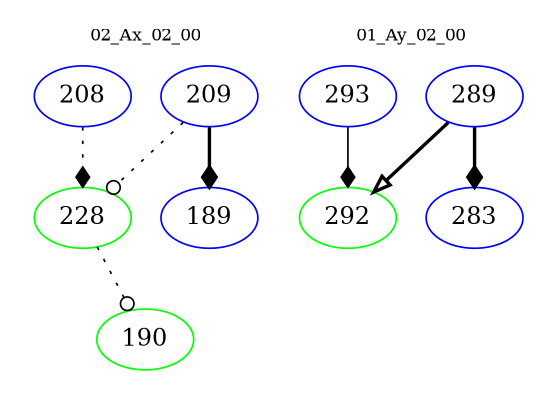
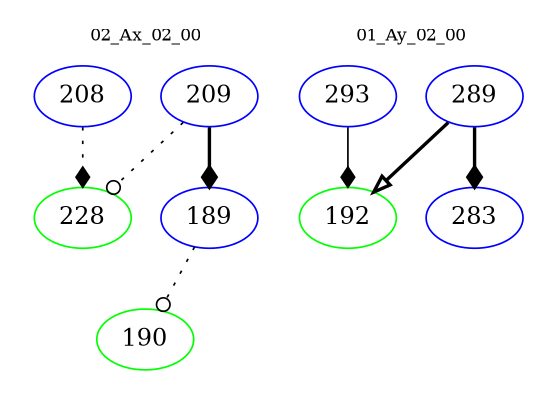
node "292": label "292" -> "192"
edge "228" -> "190": now "189" -> "190"
